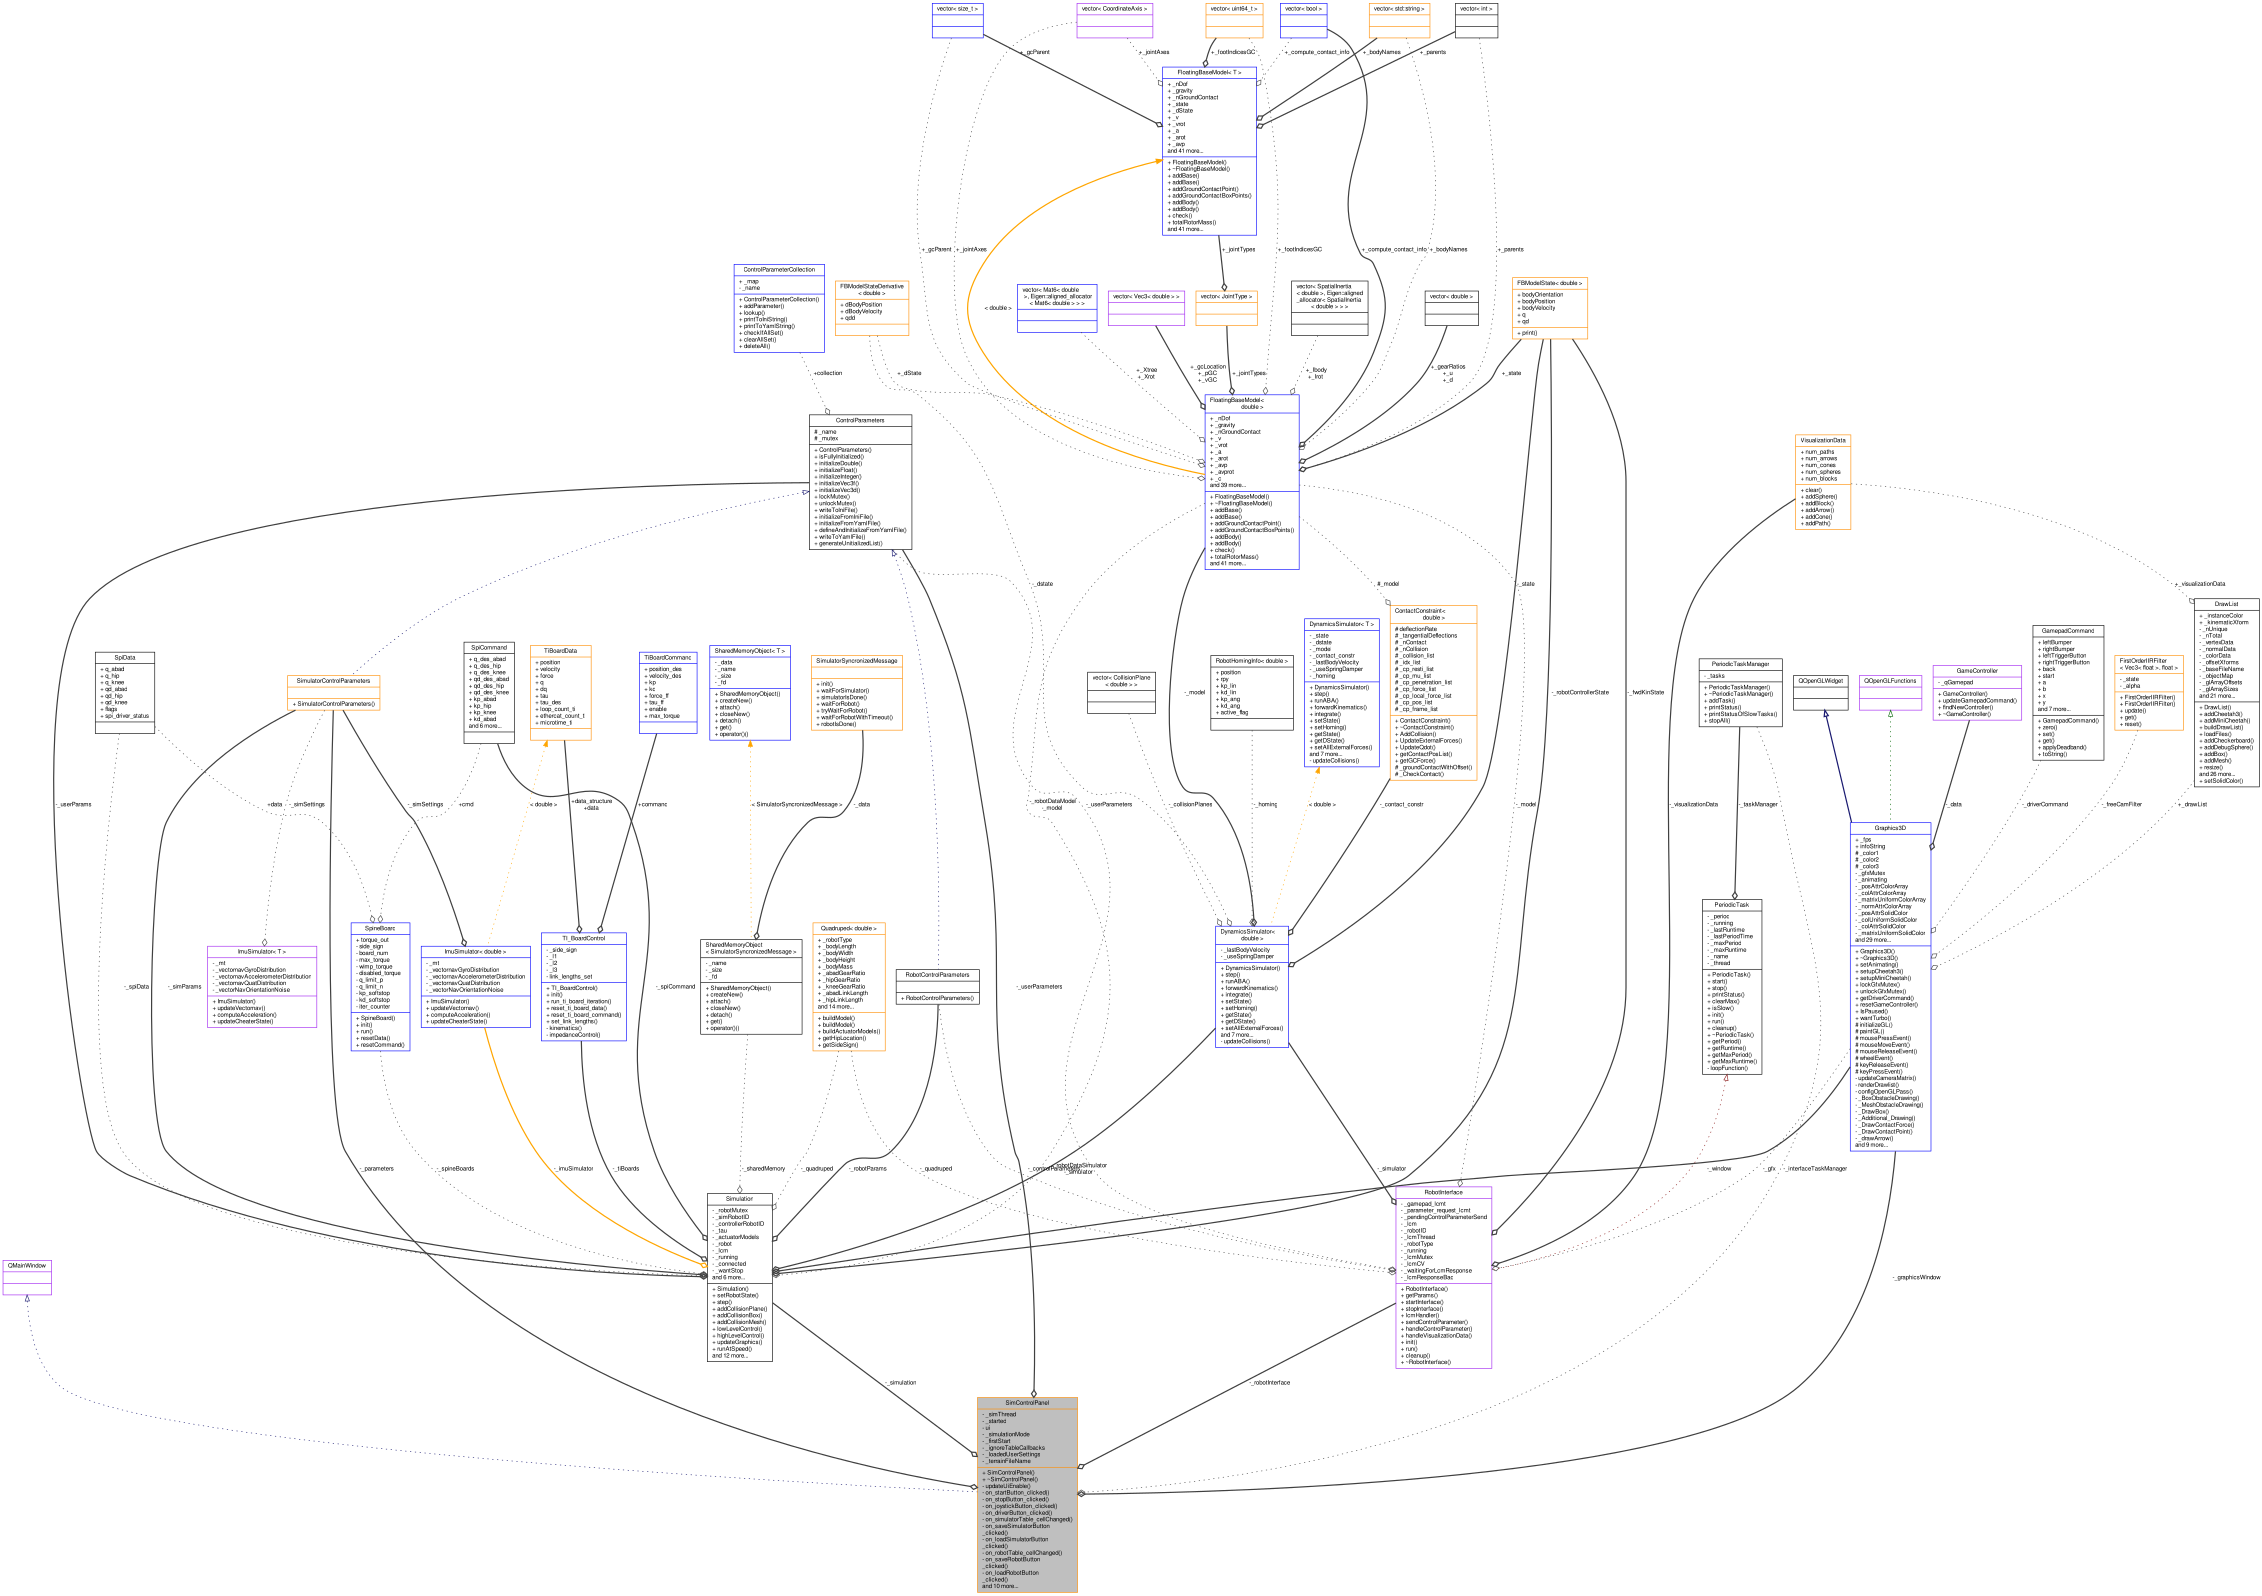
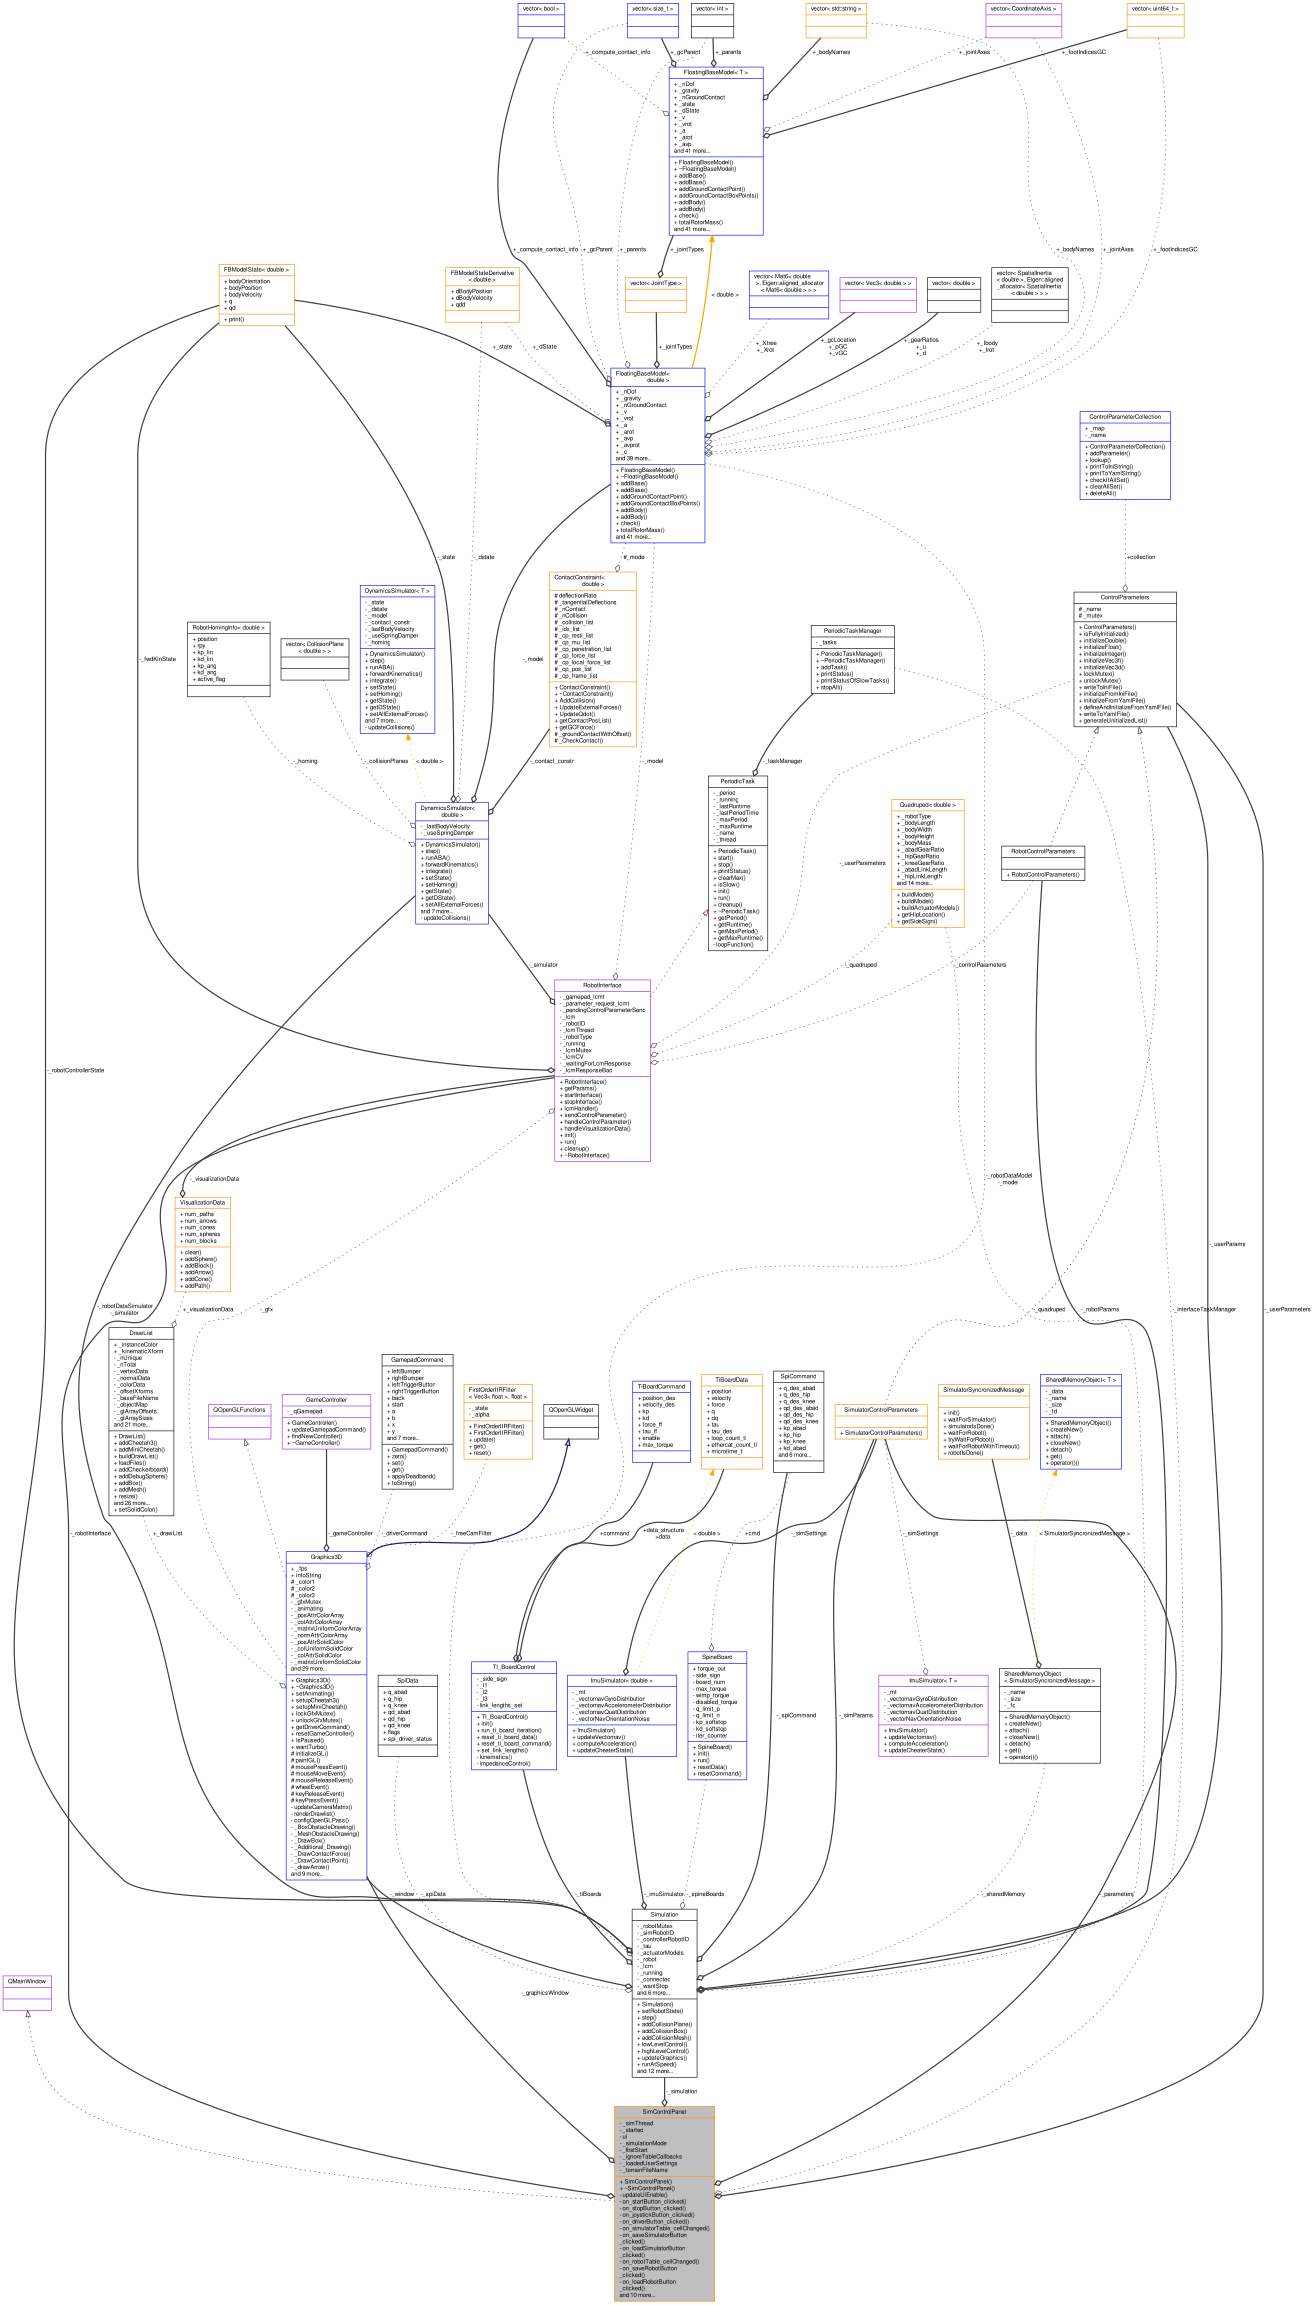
edge "GameController" -> "Graphics3D": label " -_data" -> " -_gameController"
edge "SpiData" -> "SpineBoard": removed, label "+data"
edge "VisualizationData" -> "RobotInterface": reversed
edge "ImuSimulator< double >" -> "Simulation": color orange -> grey25
